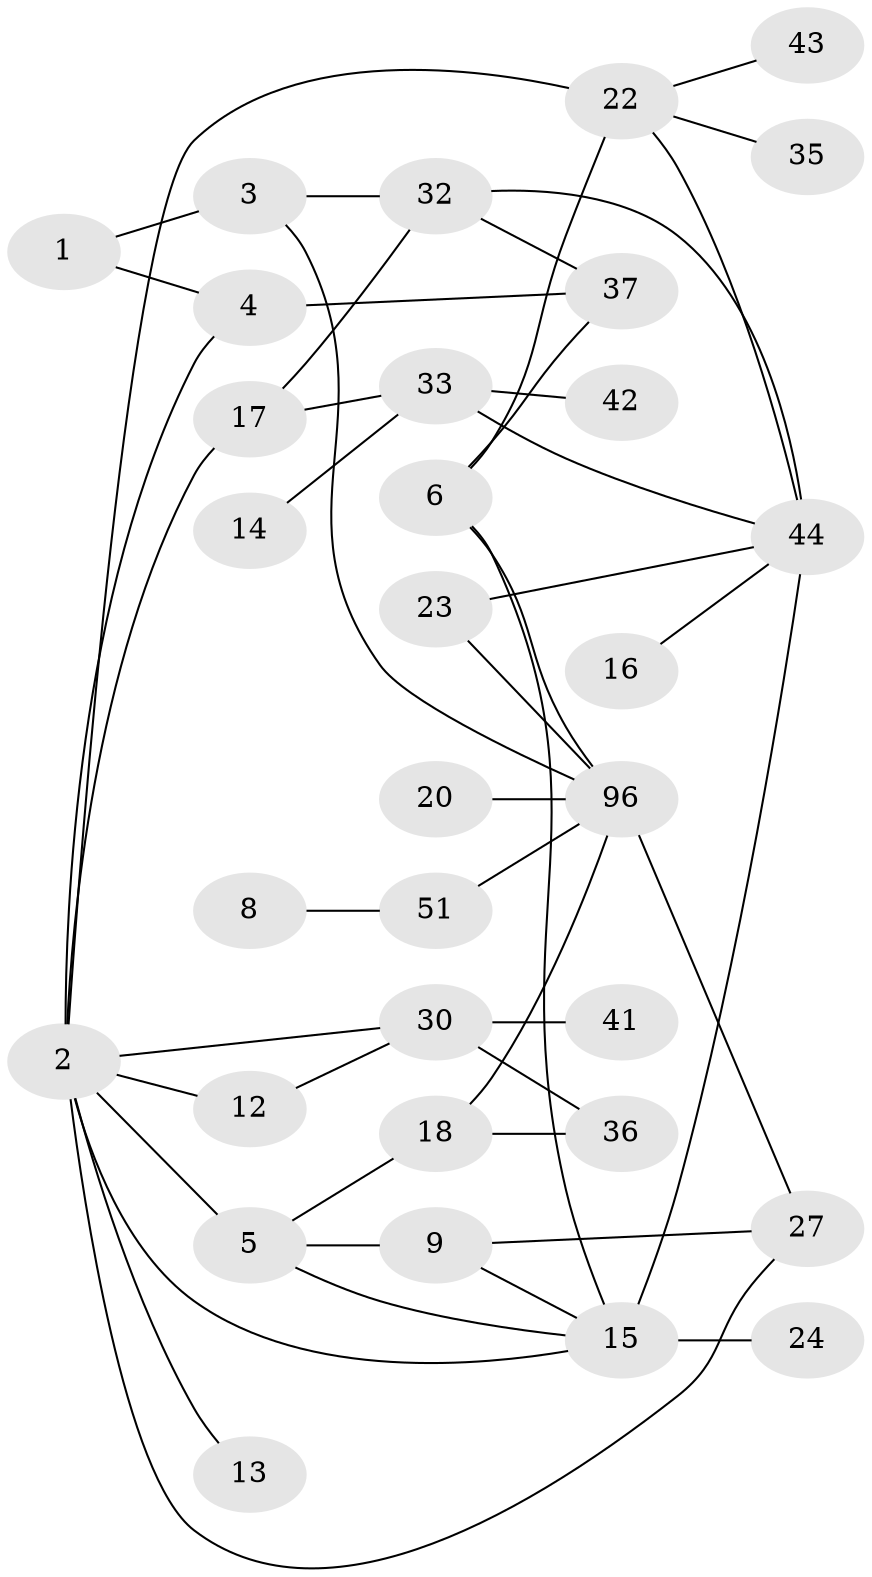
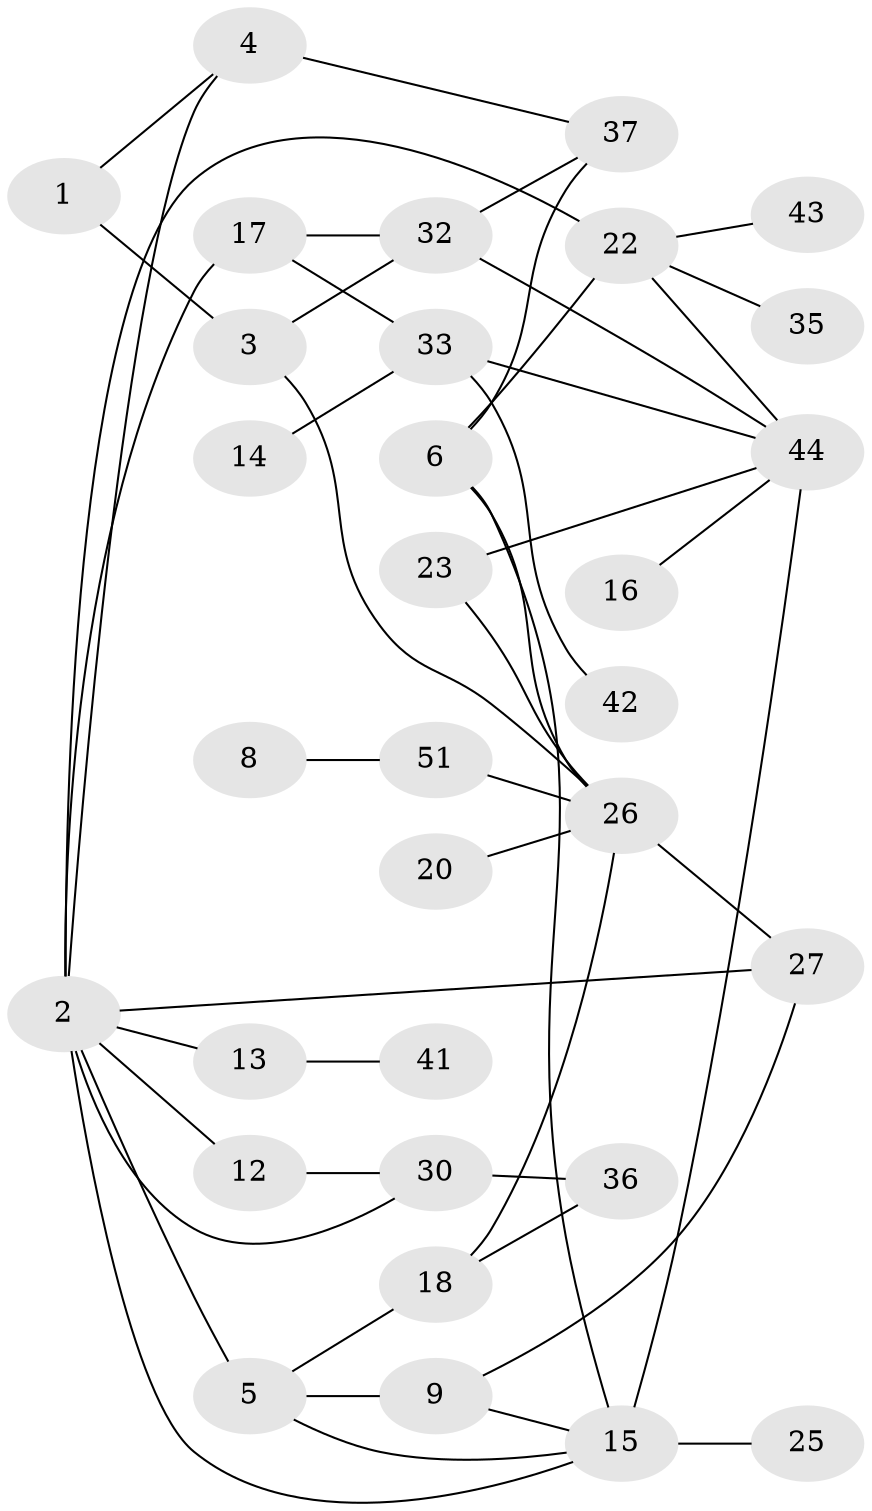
node "96": label "96" -> "26"
edge "30" -- "41": now "13" -- "41"
node "24": label "24" -> "25"
